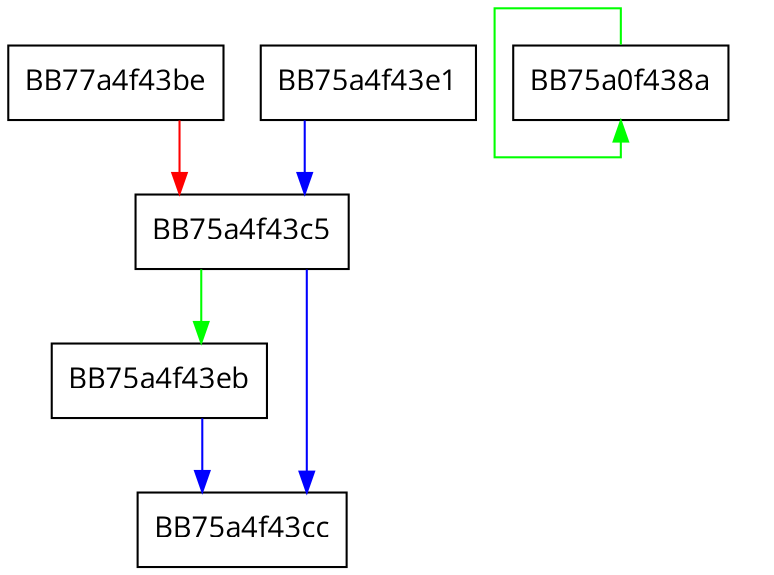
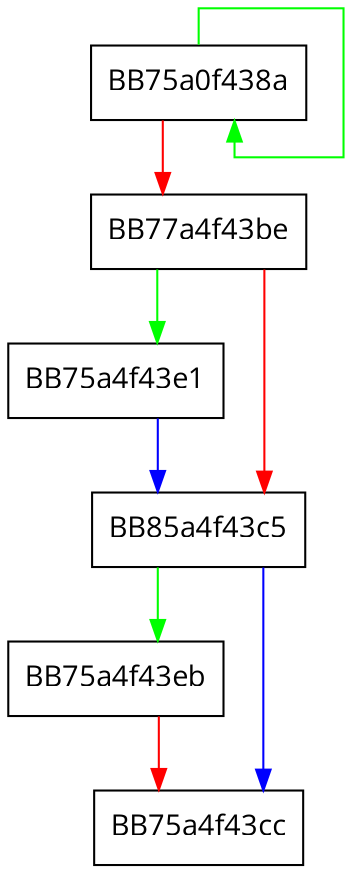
edge "BB75a0f438a" -> "BB77a4f43be": added
node "BB75a4f43c5": label "BB75a4f43c5" -> "BB85a4f43c5"
edge "BB77a4f43be" -> "BB75a4f43e1": added
edge "BB75a4f43eb" -> "BB75a4f43cc": color blue -> red
